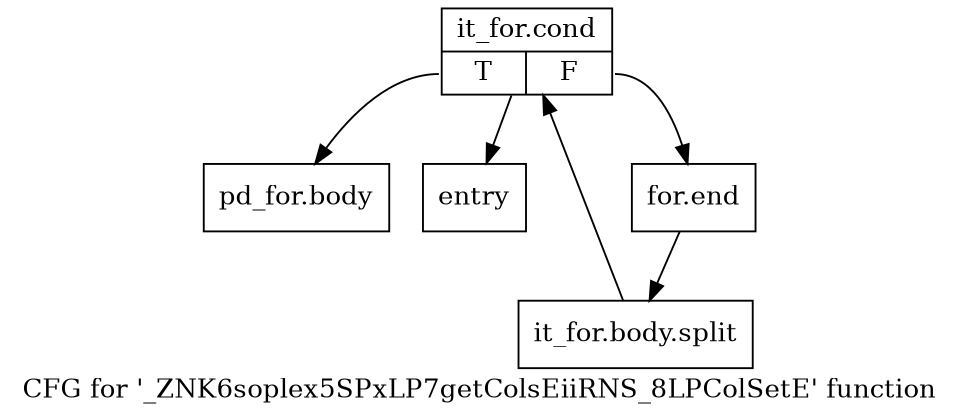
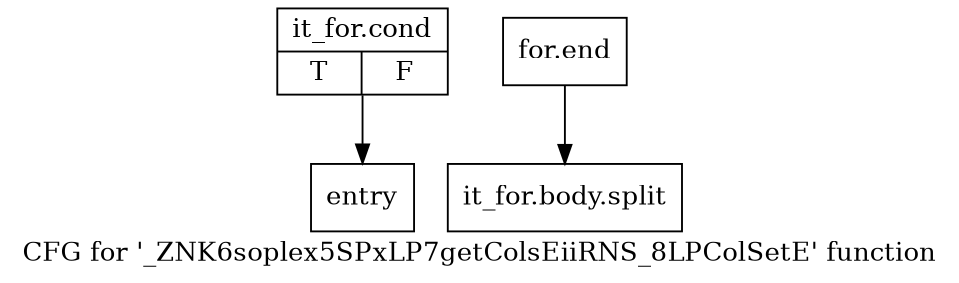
edge "it_for.cond" -> "for.end": removed
node "pd_for.body": removed
edge "it_for.body.split" -> "it_for.cond": removed
